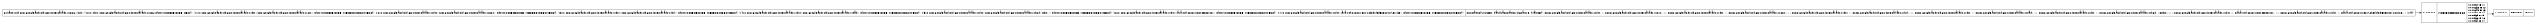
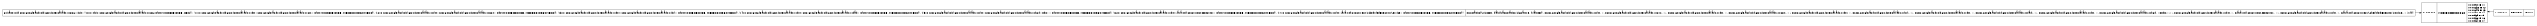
edge "0: 0x0000" -> "1: 0x0011": reversed
